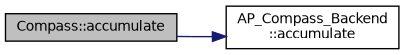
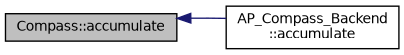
edge "Compass::accumulate" -> "AP_Compass_Backend ::accumulate": reversed
